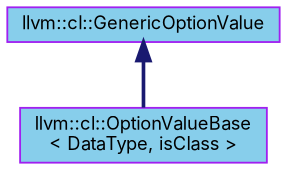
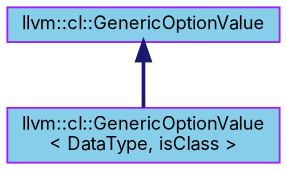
node "llvm::cl::OptionValueBase < DataType, isClass >": label "llvm::cl::OptionValueBase < DataType, isClass >" -> "llvm::cl::GenericOptionValue < DataType, isClass >"
